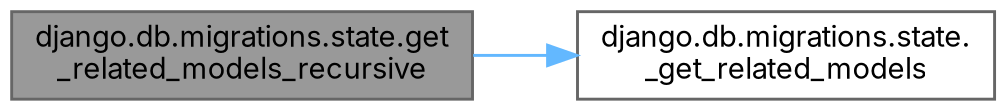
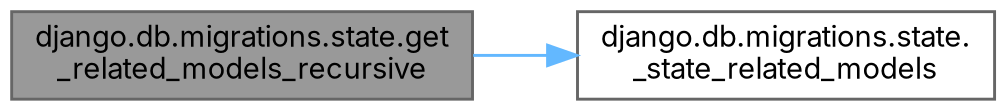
node "django.db.migrations.state. _get_related_models": label "django.db.migrations.state. _get_related_models" -> "django.db.migrations.state. _state_related_models"
